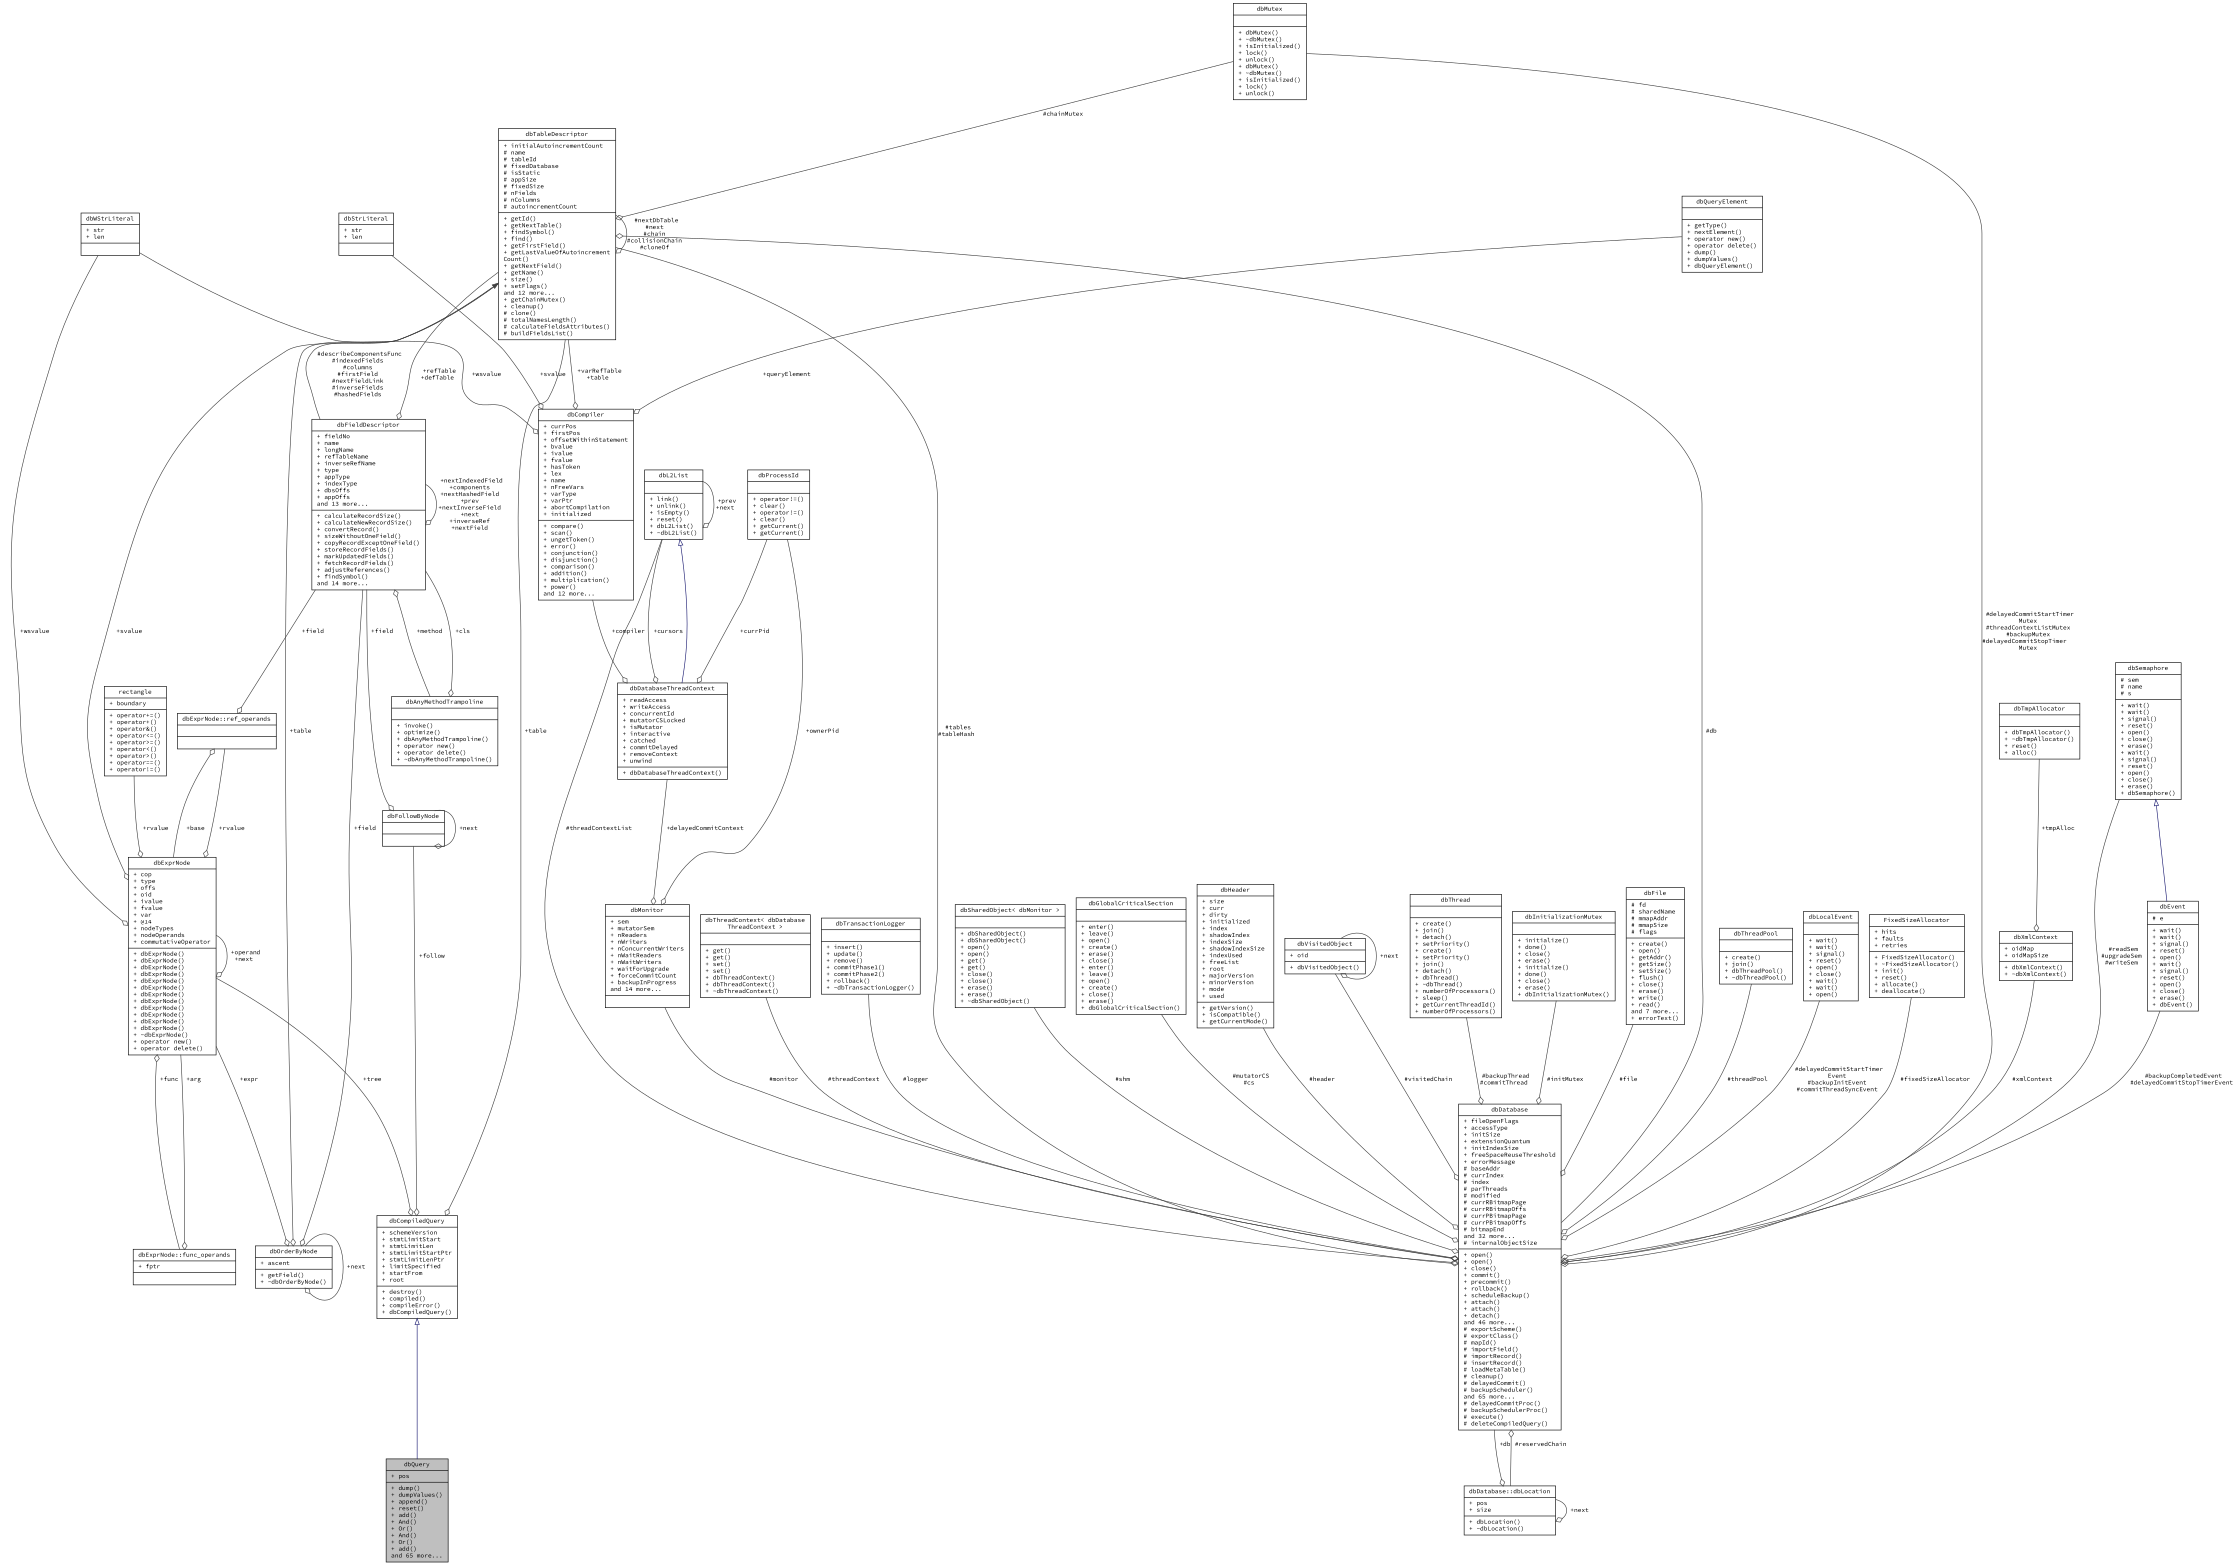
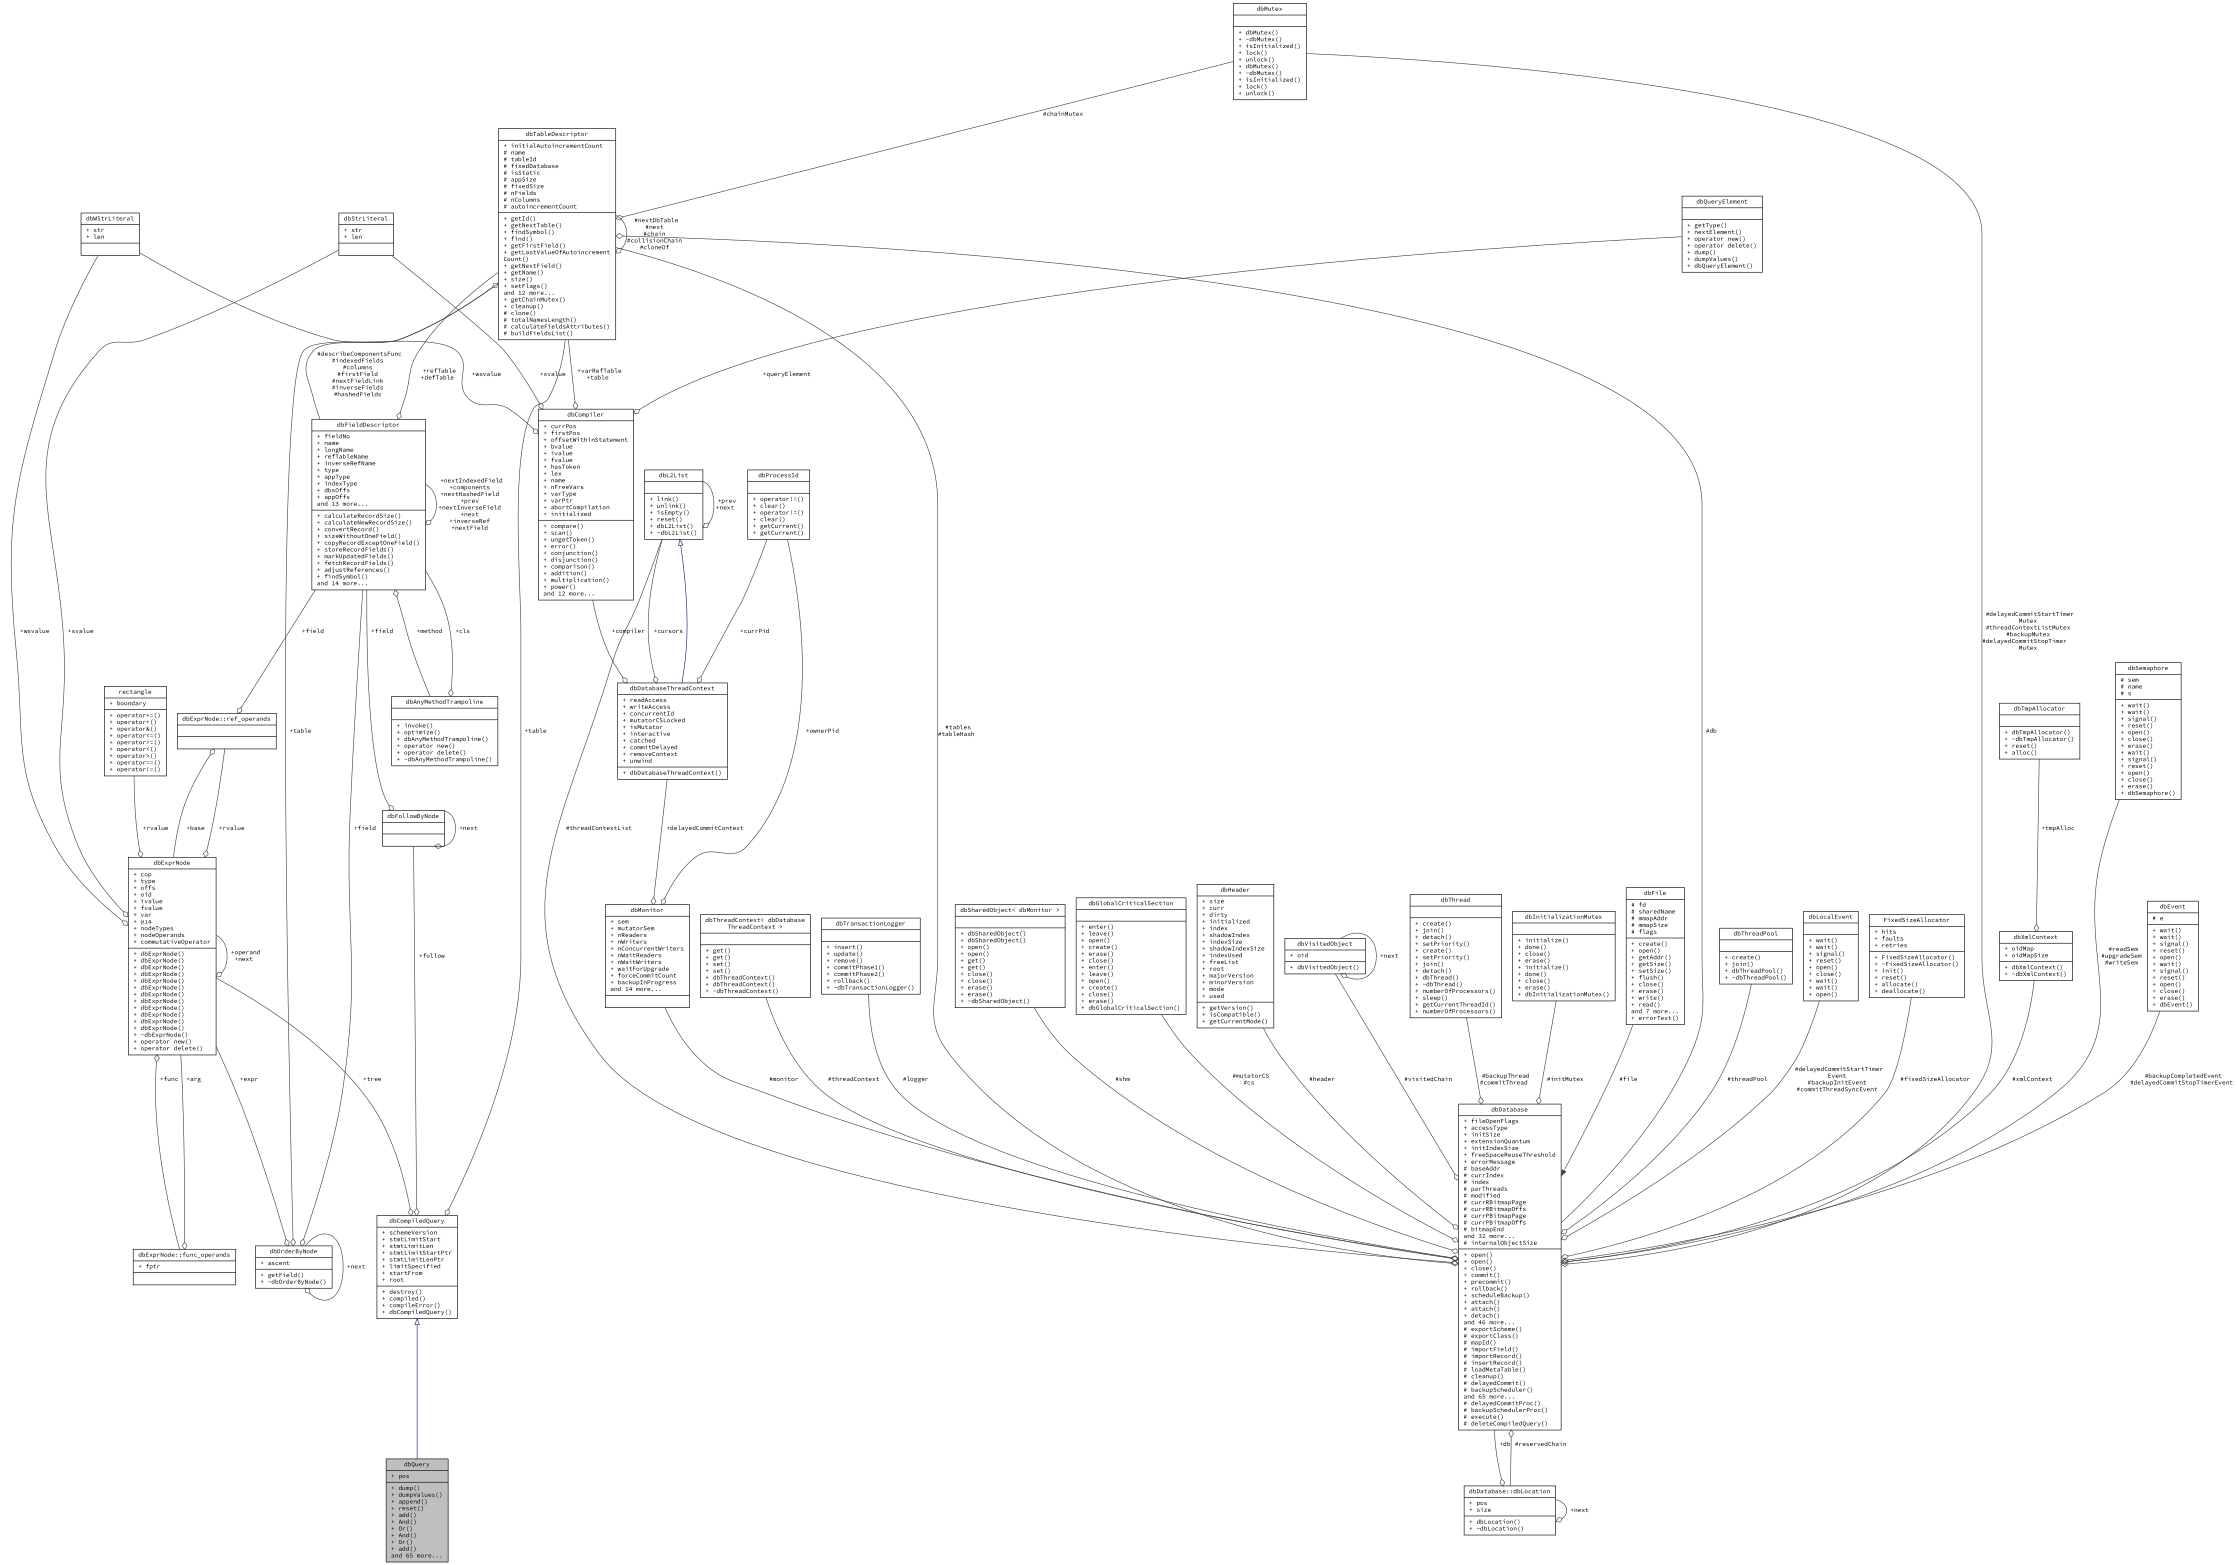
edge "dbFieldDescriptor" -> "dbTableDescriptor": arrowhead normal -> odiamond
edge "dbTableDescriptor" -> "dbExprNode": now "dbStrLiteral" -> "dbExprNode"
edge "dbEvent" -> "dbSemaphore": removed
edge "dbFile" -> "dbDatabase": arrowhead odiamond -> normal
